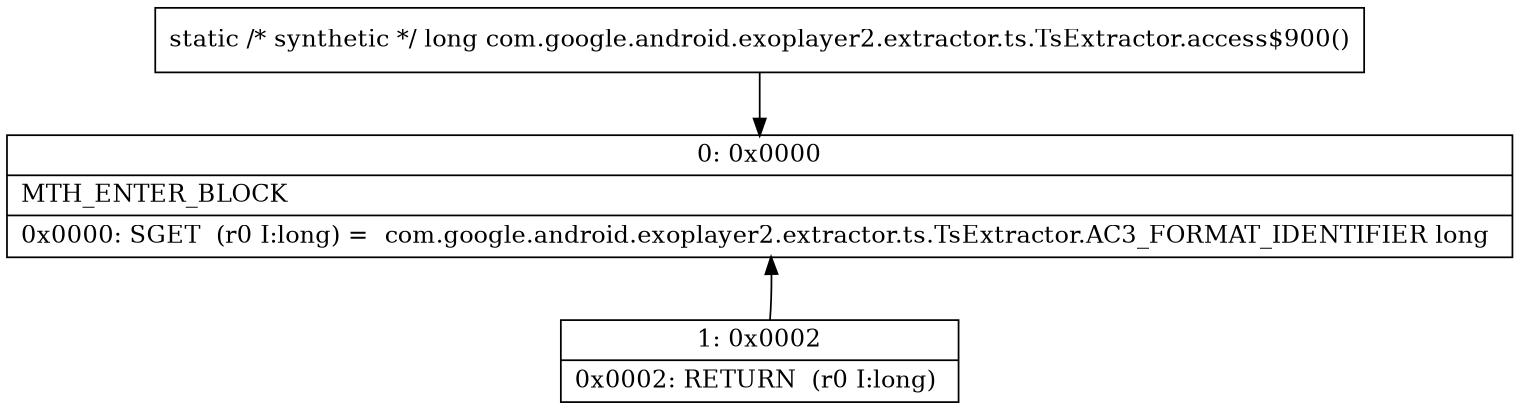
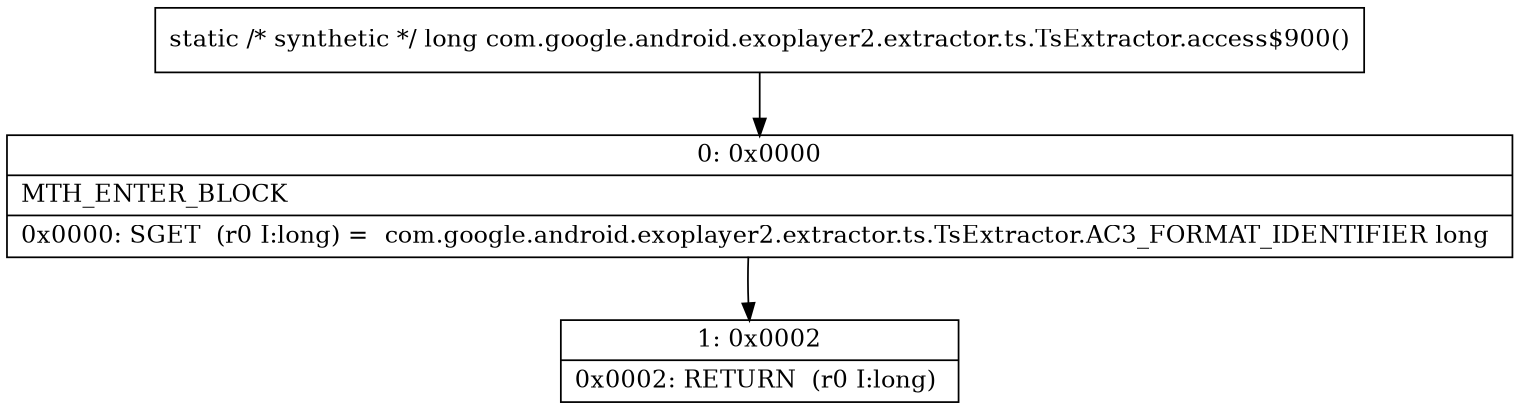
edge "1: 0x0002" -> "0: 0x0000": reversed
